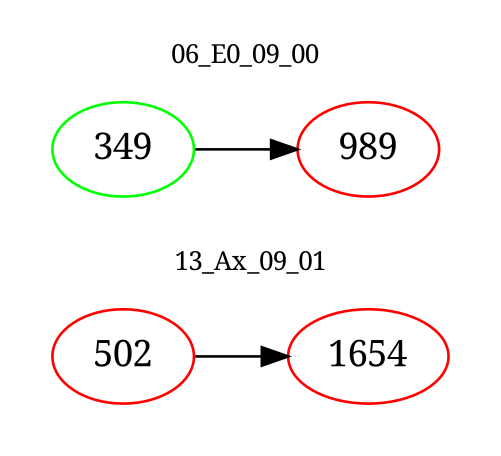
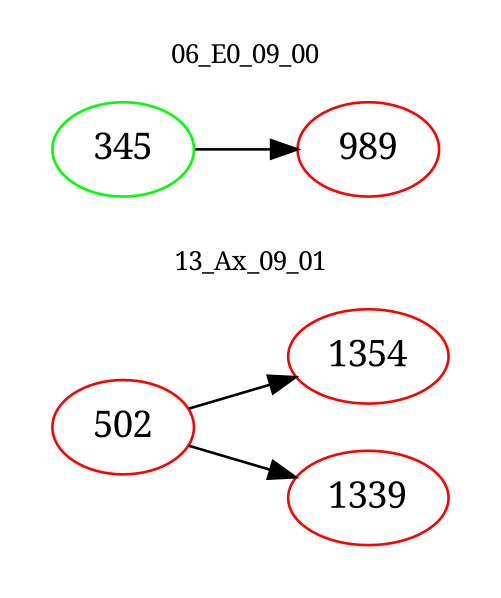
node "349": label "349" -> "345"
node "1654": label "1654" -> "1354"
node "1339": added
